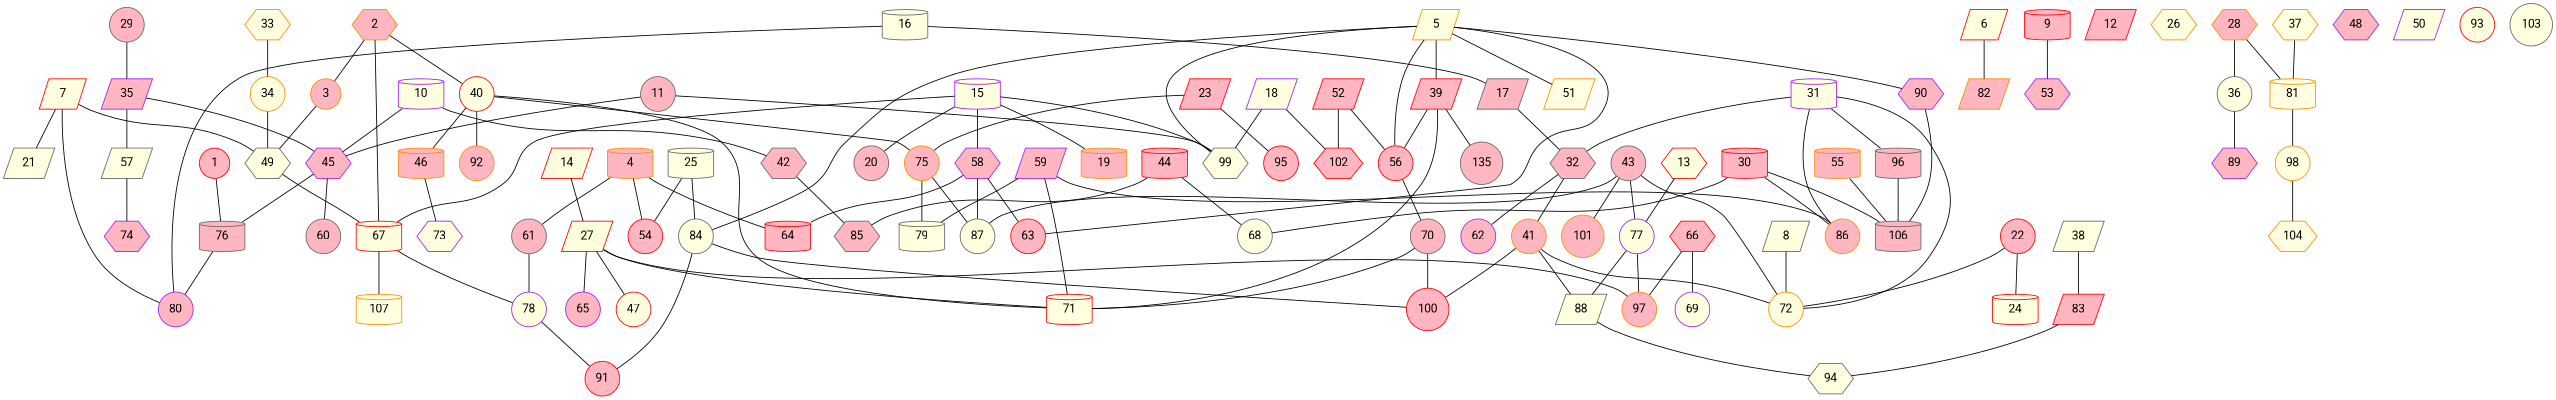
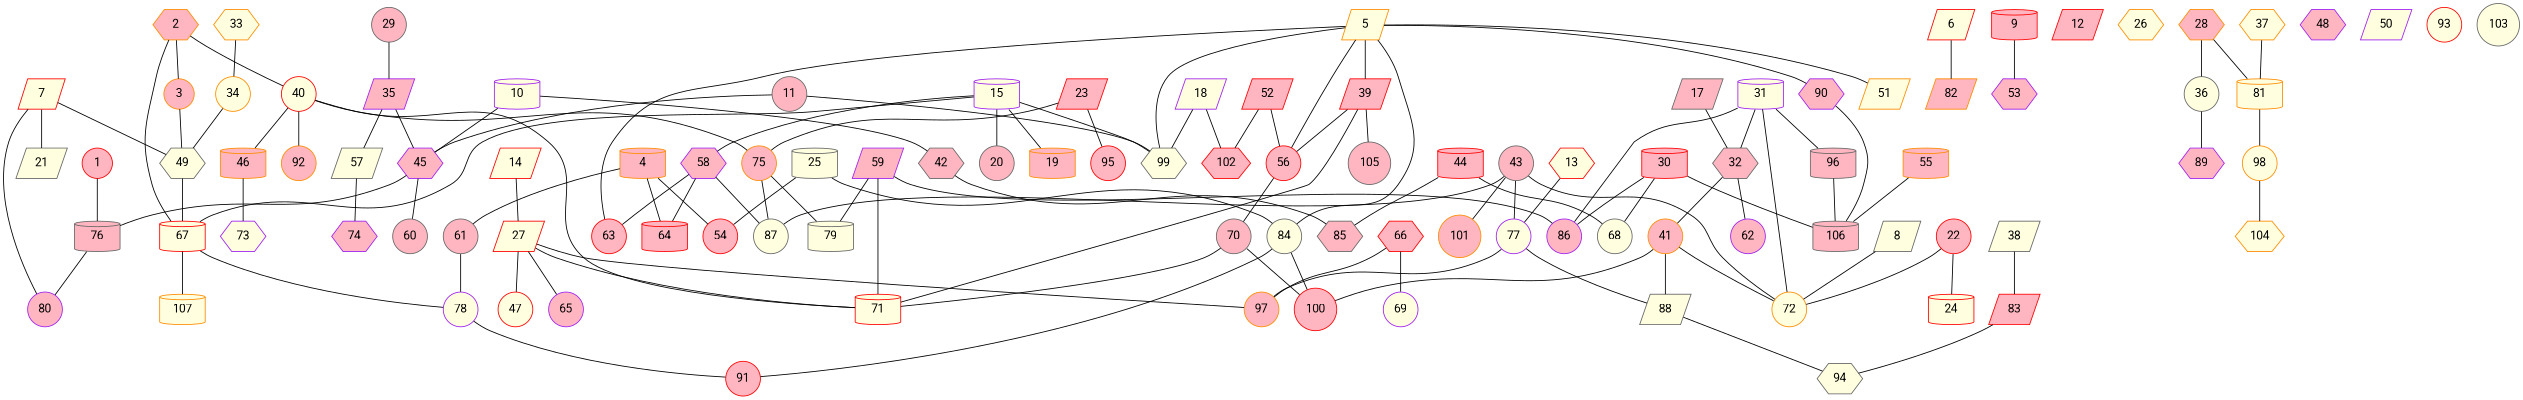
node "16": removed
node "135": label "135" -> "105"
node "86": color darkorange -> purple
